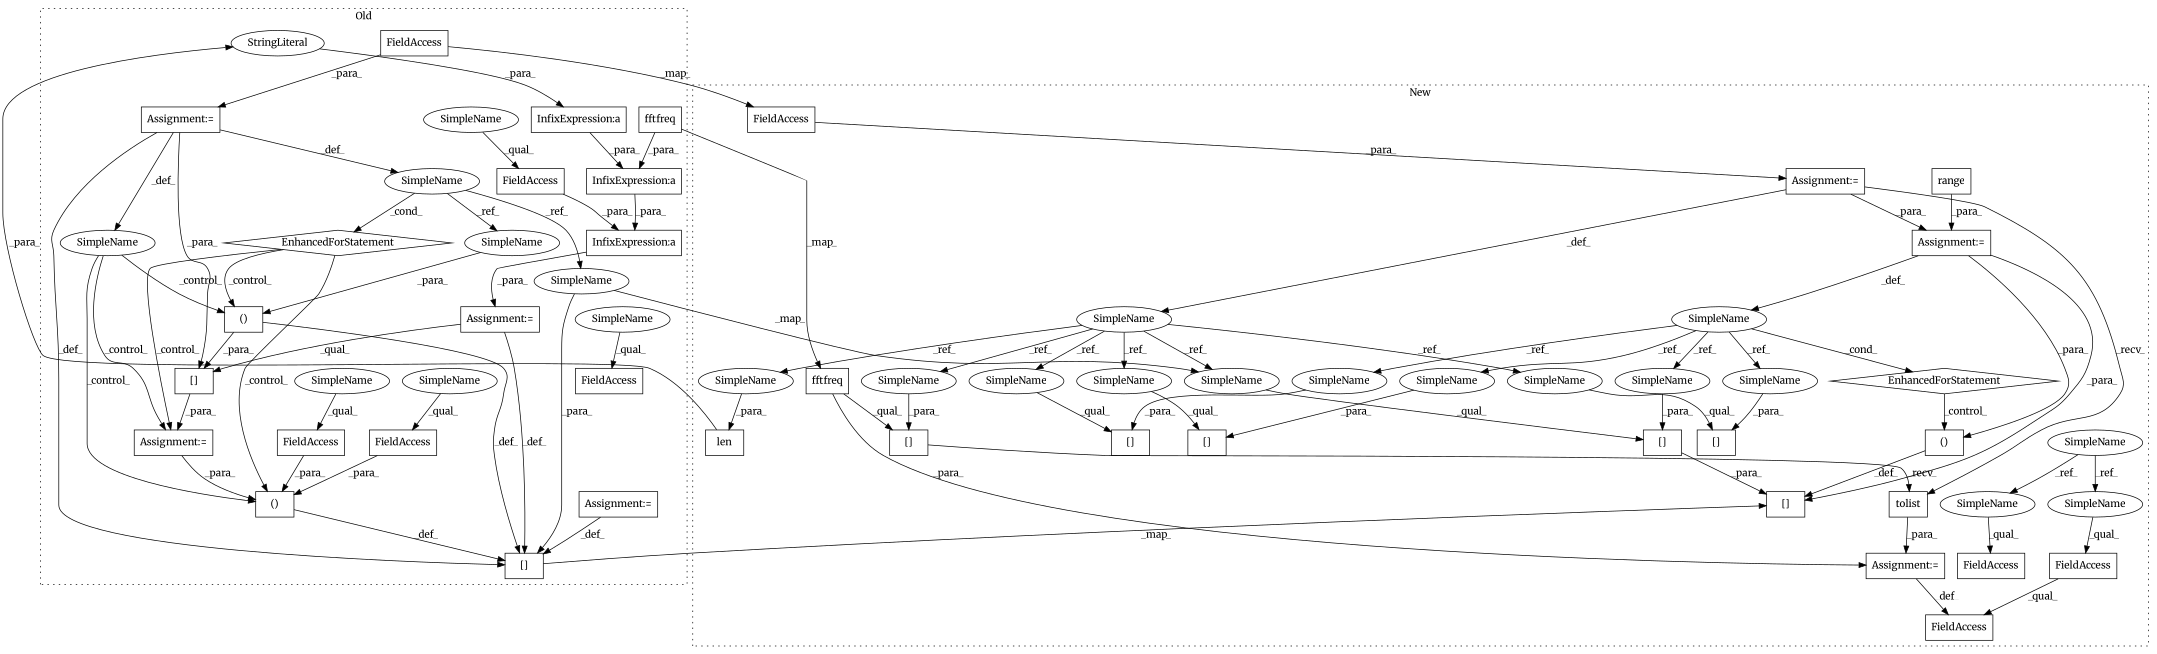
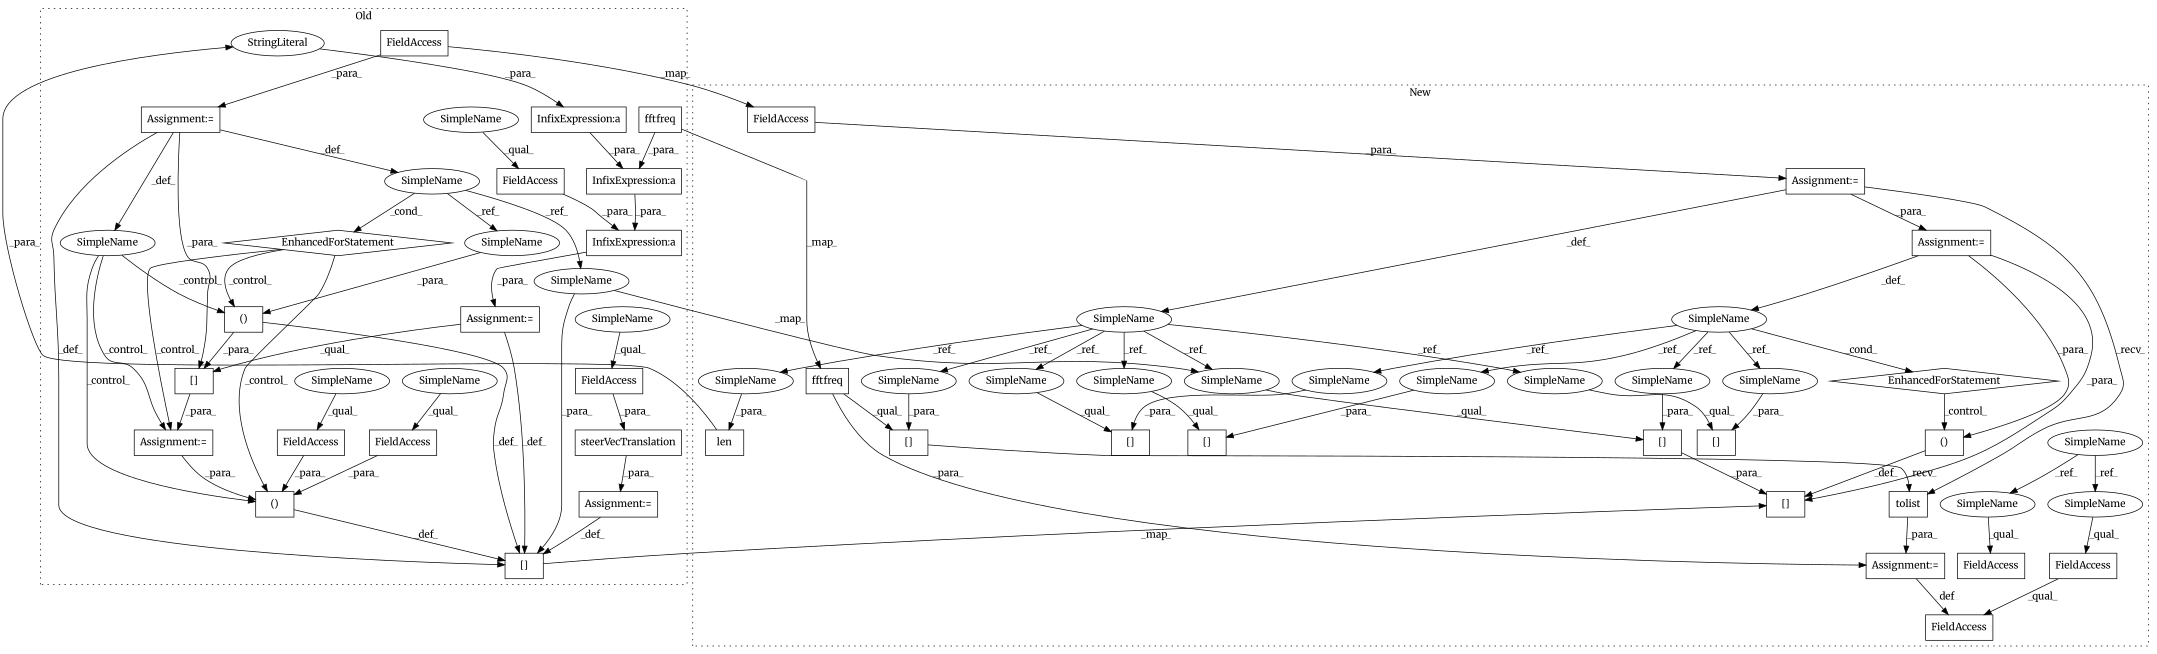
node "range": removed
node "steerVecTranslation": added
